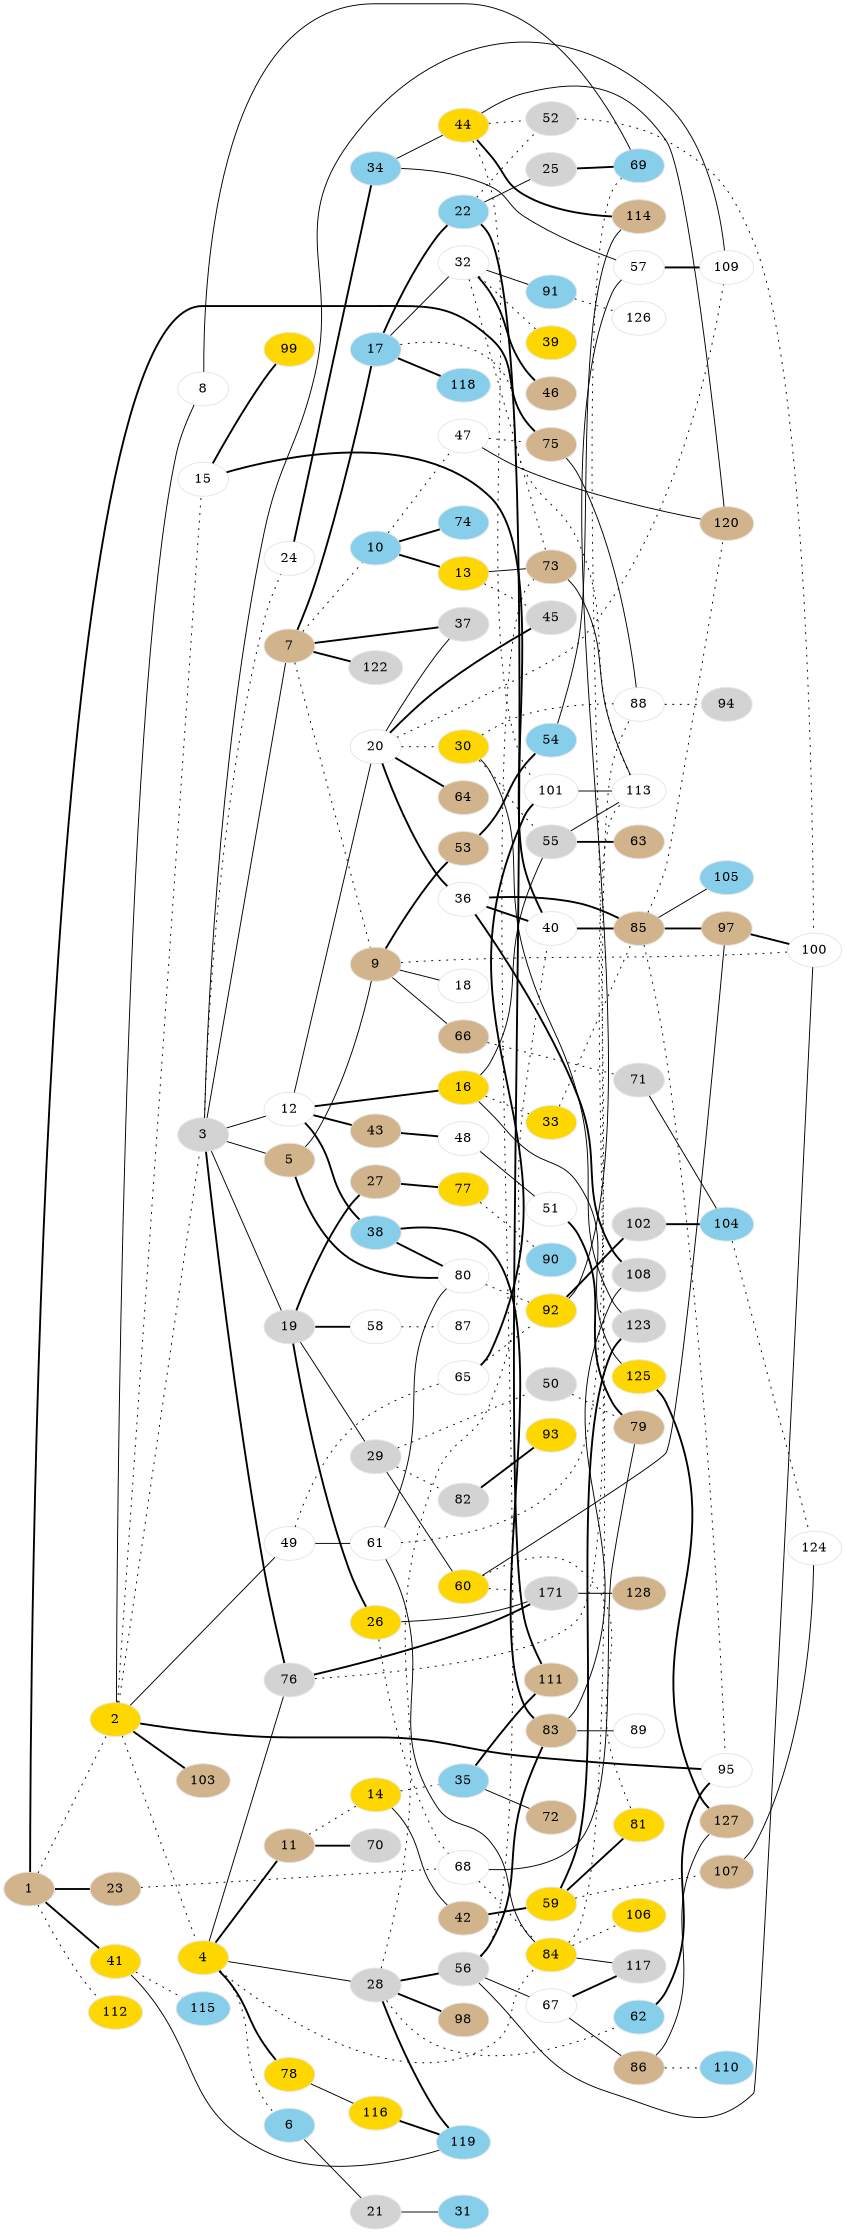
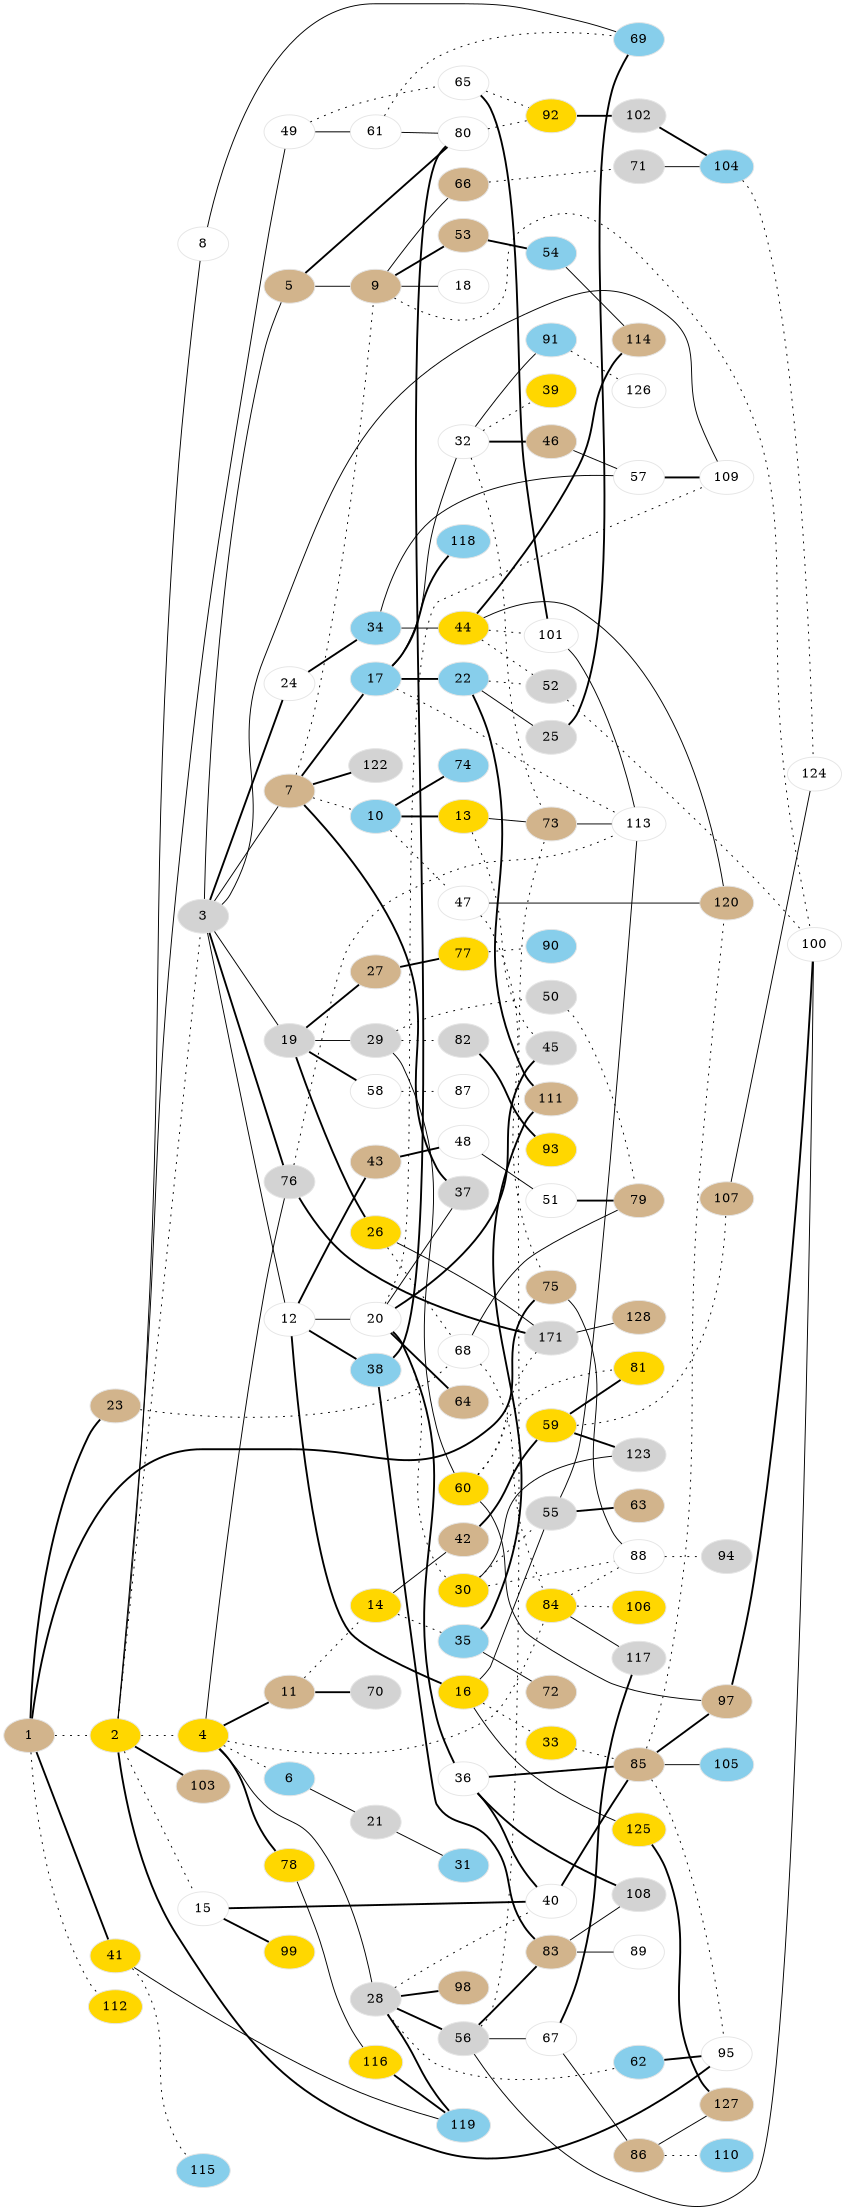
edge "57" -- "92": now "57" -- "46"
edge "24" -- "3": style dotted -> bold
edge "61" -- "84": removed
